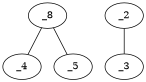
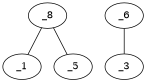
node "_2": label "_2" -> "_6"
node "_4": label "_4" -> "_1"
